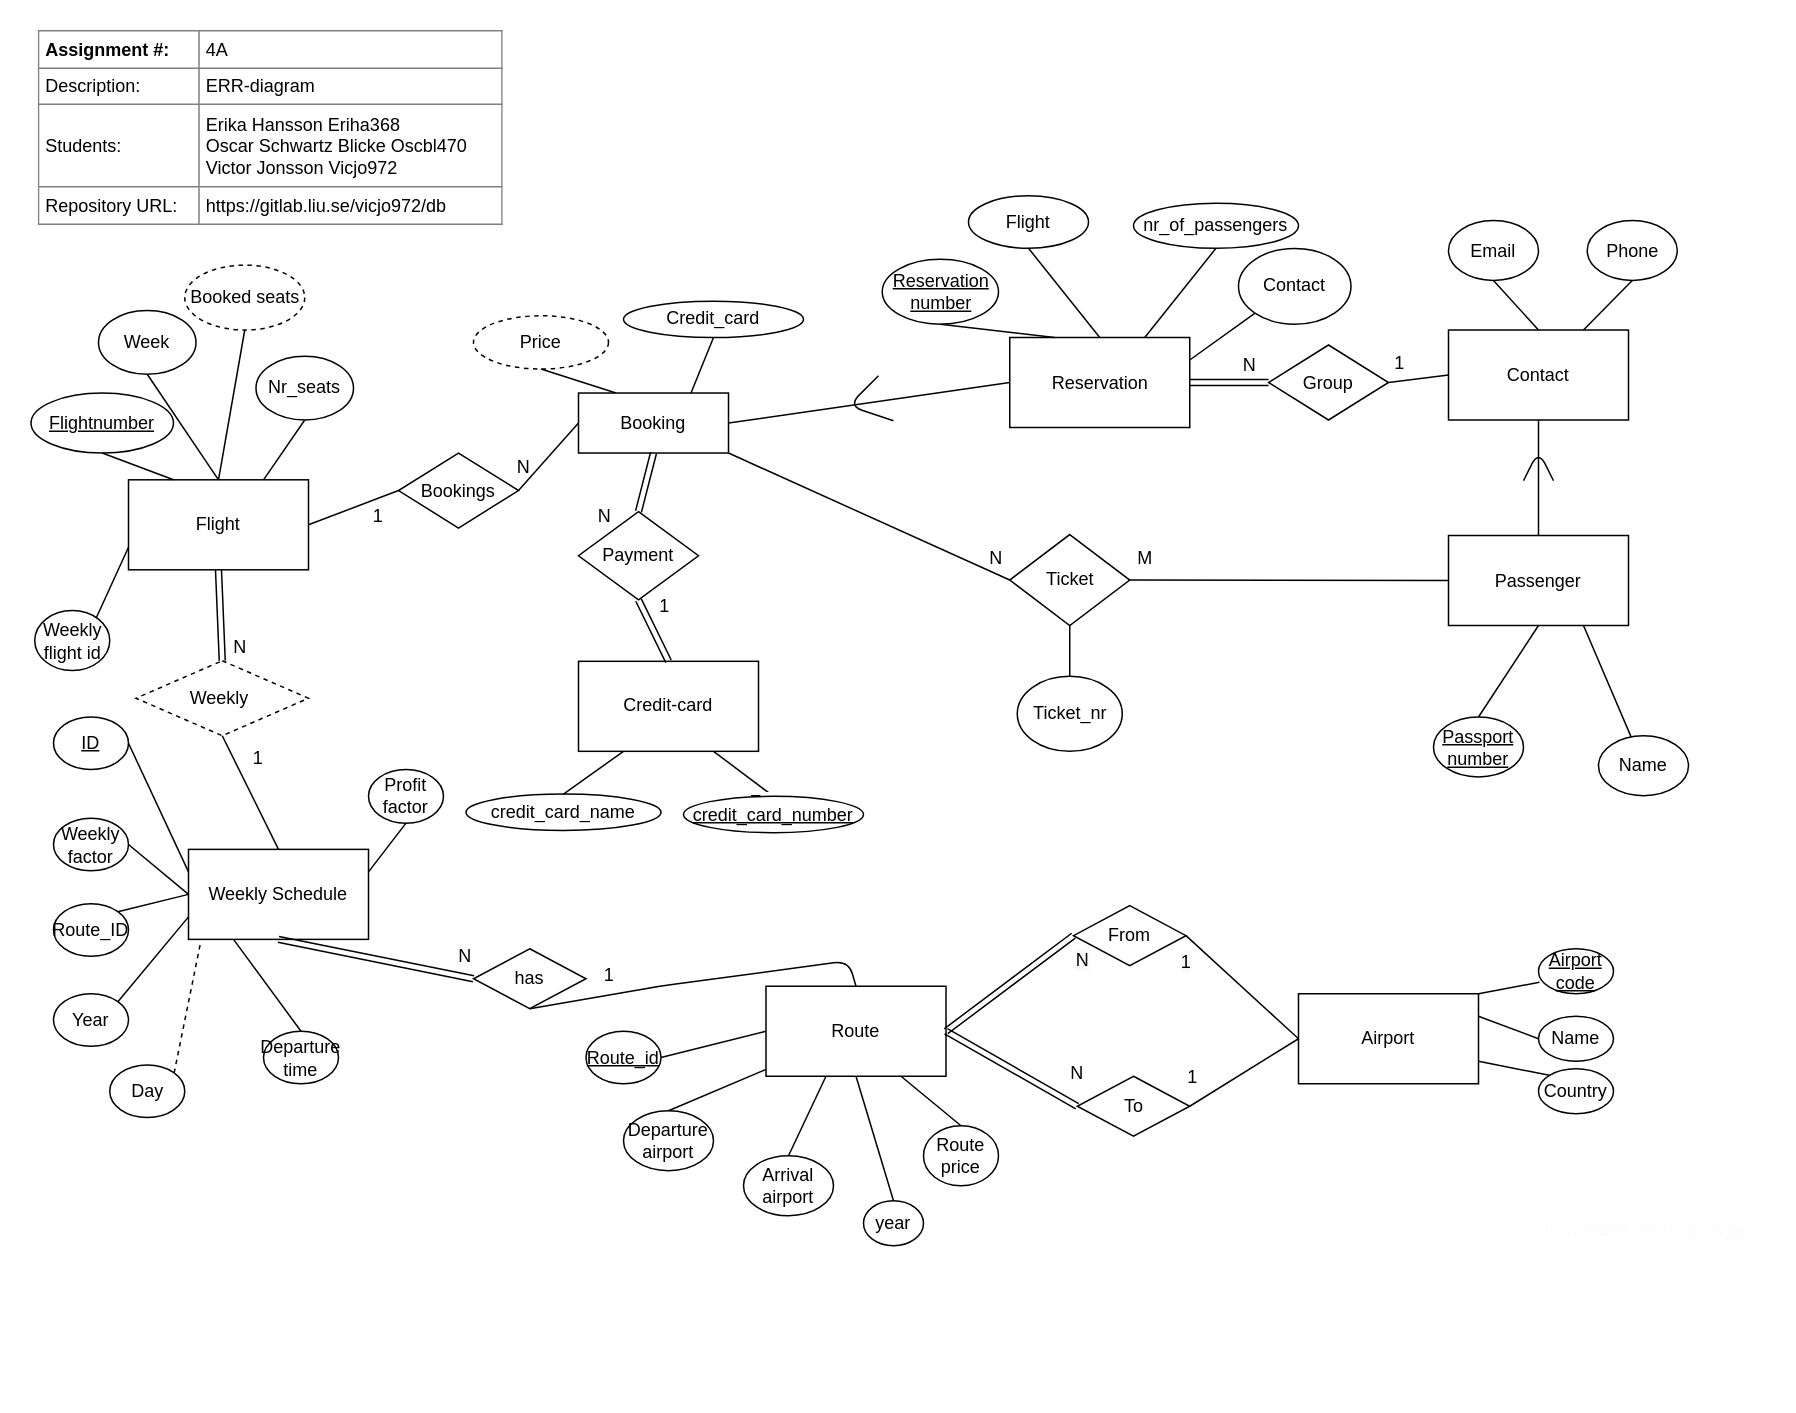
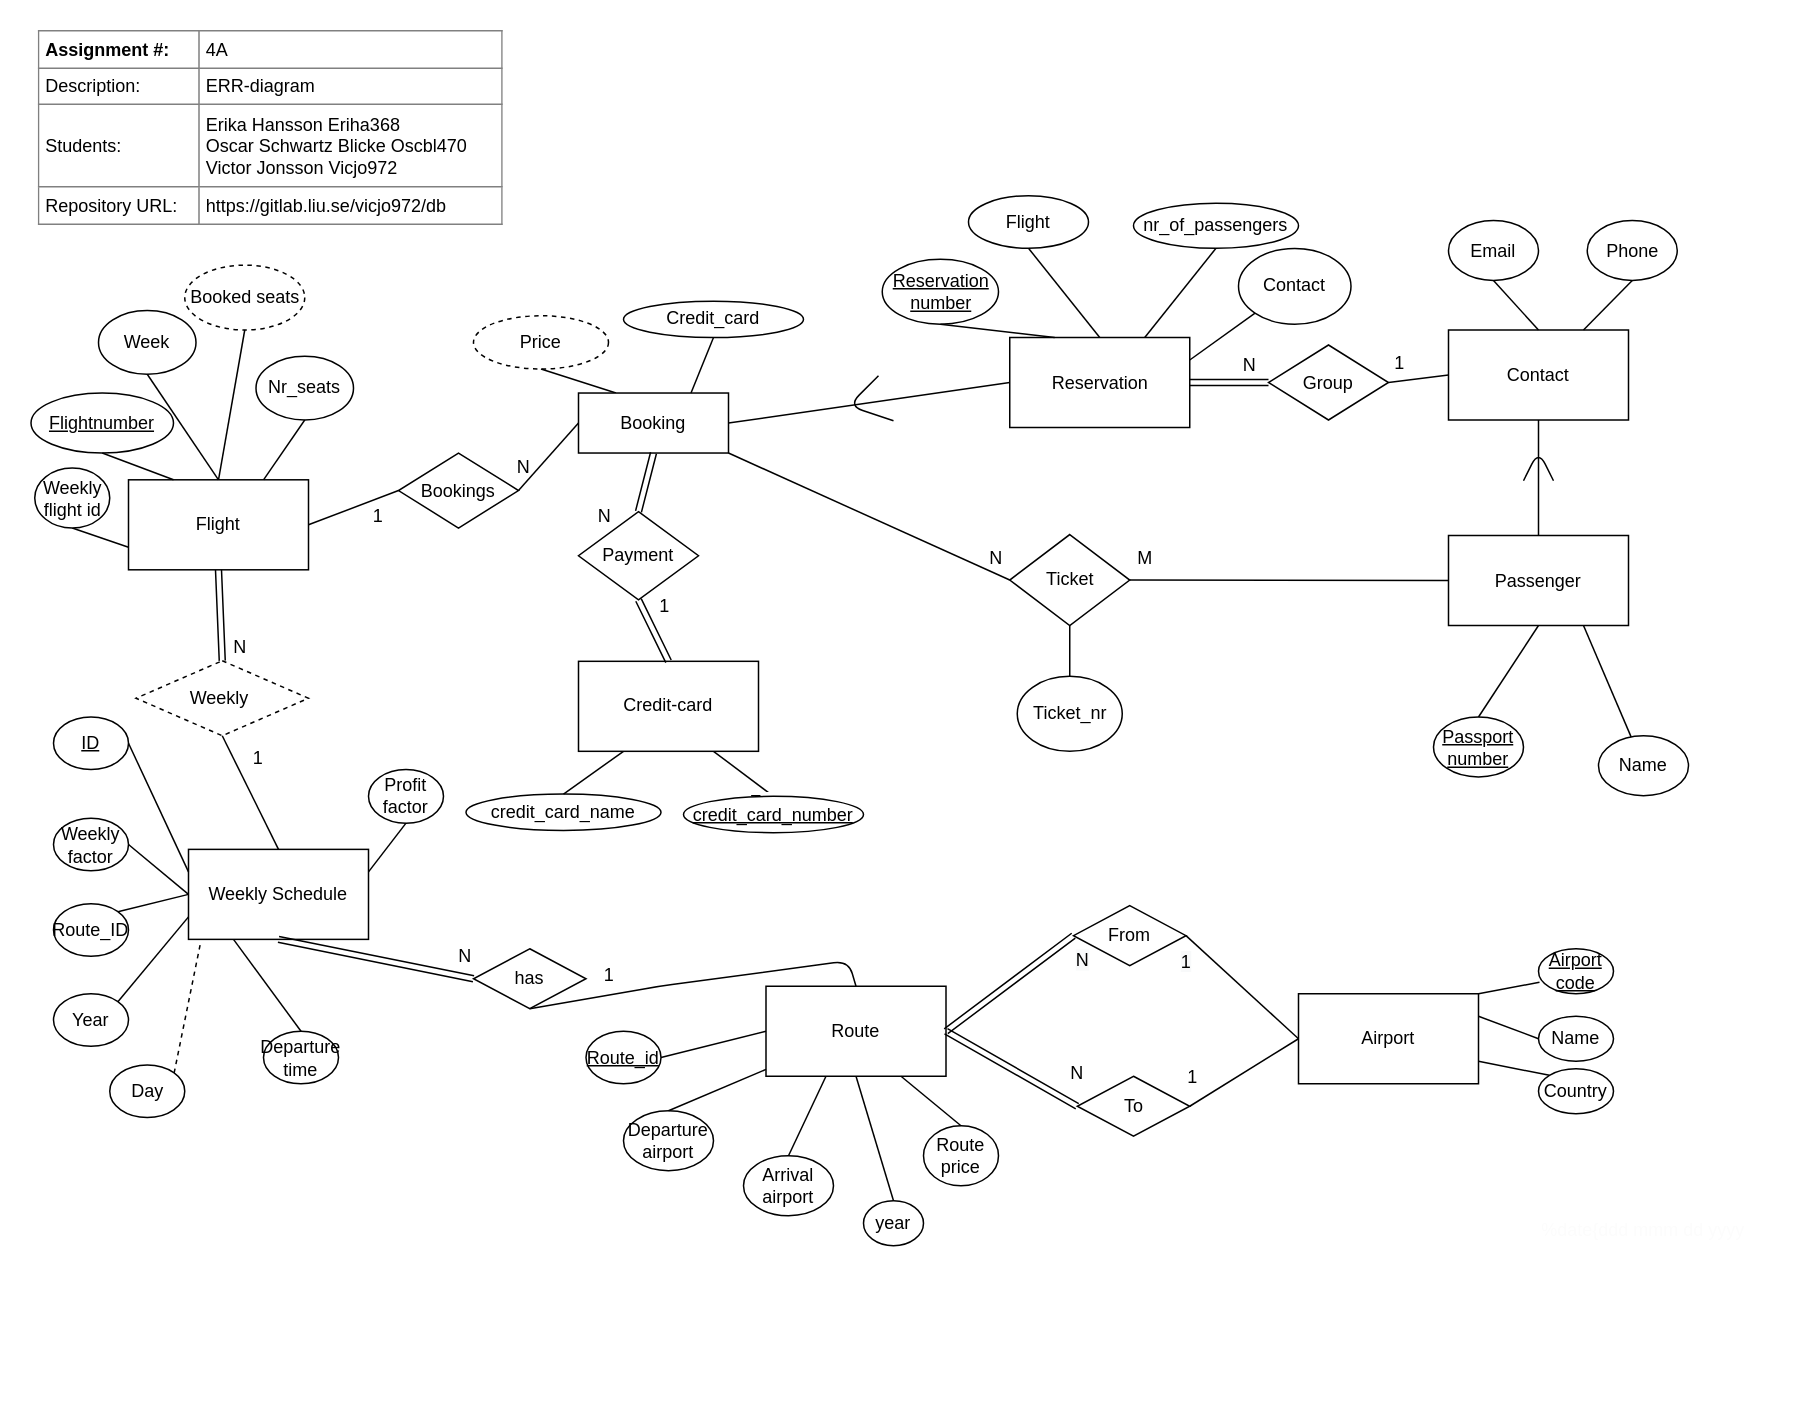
node "Weekly flight id": moved (72, 641) -> (72, 498)
